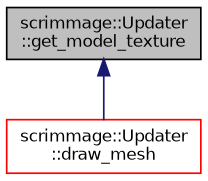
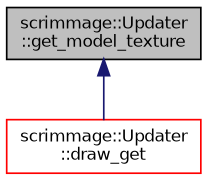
node "scrimmage::Updater ::draw_mesh": label "scrimmage::Updater ::draw_mesh" -> "scrimmage::Updater ::draw_get"
